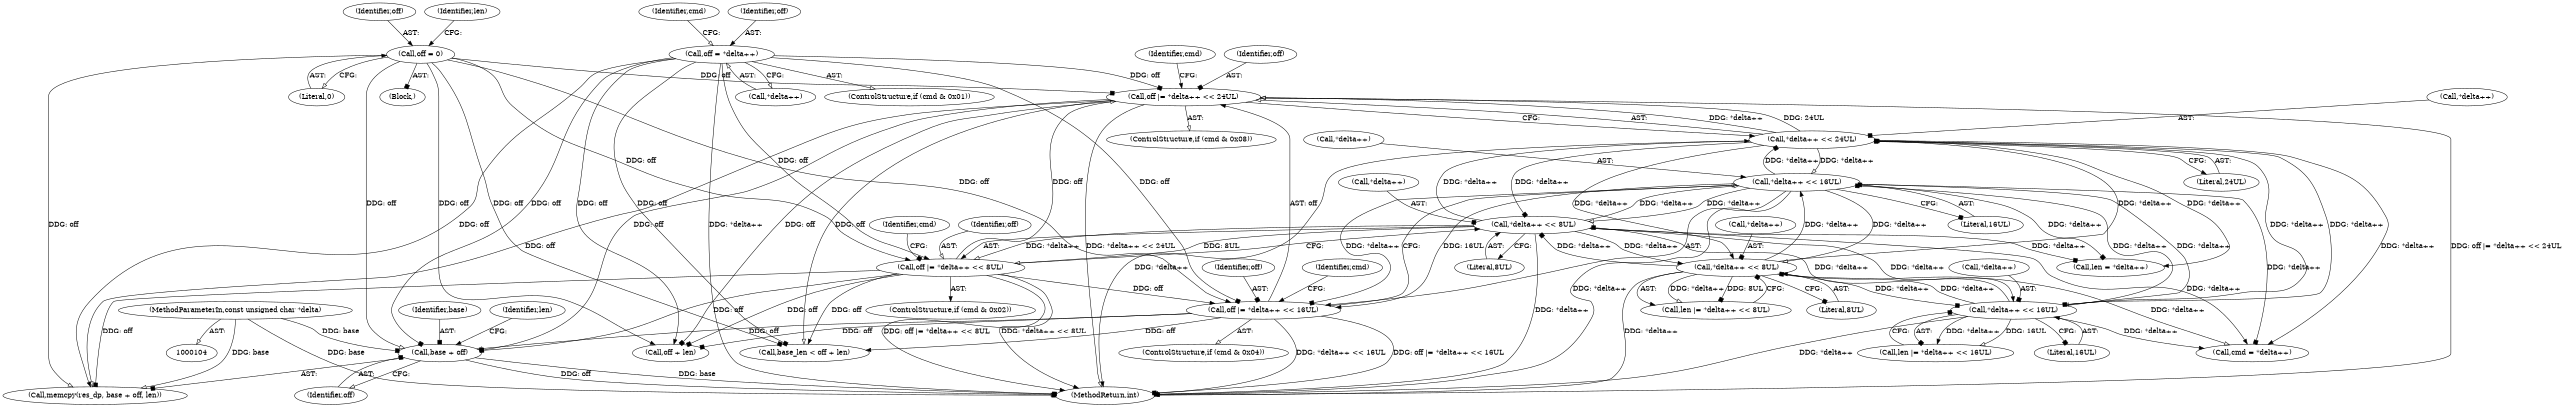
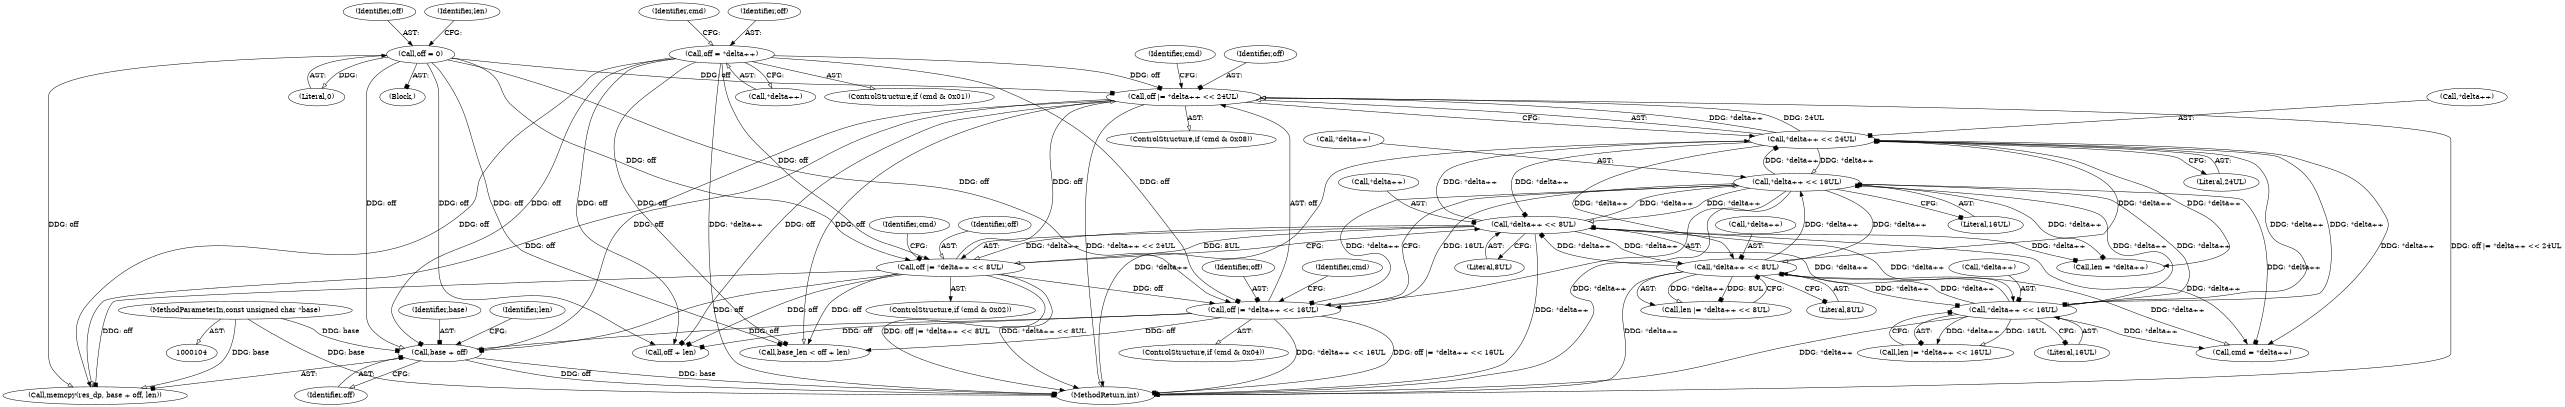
edge "(Call,off = 0)" -> "(Literal,0)": label "CFG: " -> "DDG: "
node "(MethodParameterIn,const unsigned char *delta)": label "(MethodParameterIn,const unsigned char *delta)" -> "(MethodParameterIn,const unsigned char *base)"
